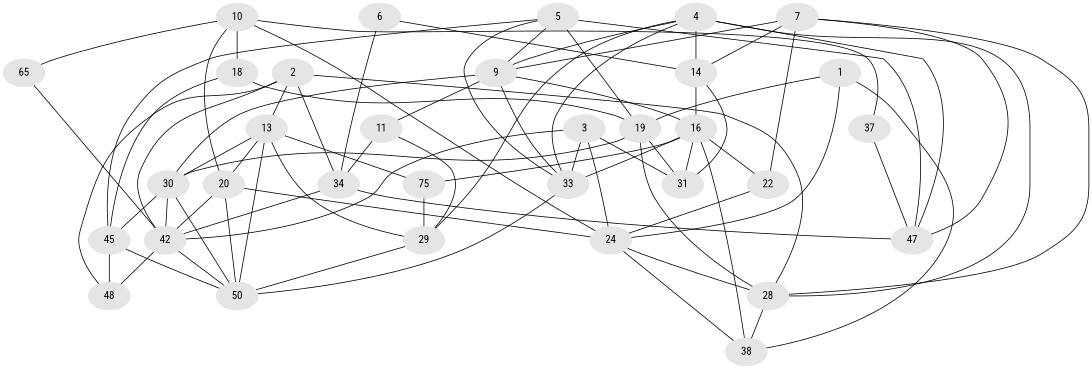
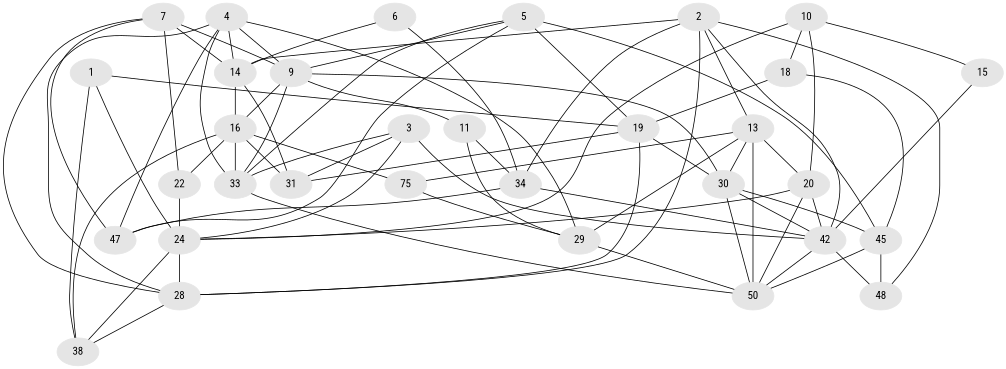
edge "2" -- "14": added
node "65": label "65" -> "15"
node "37": removed
